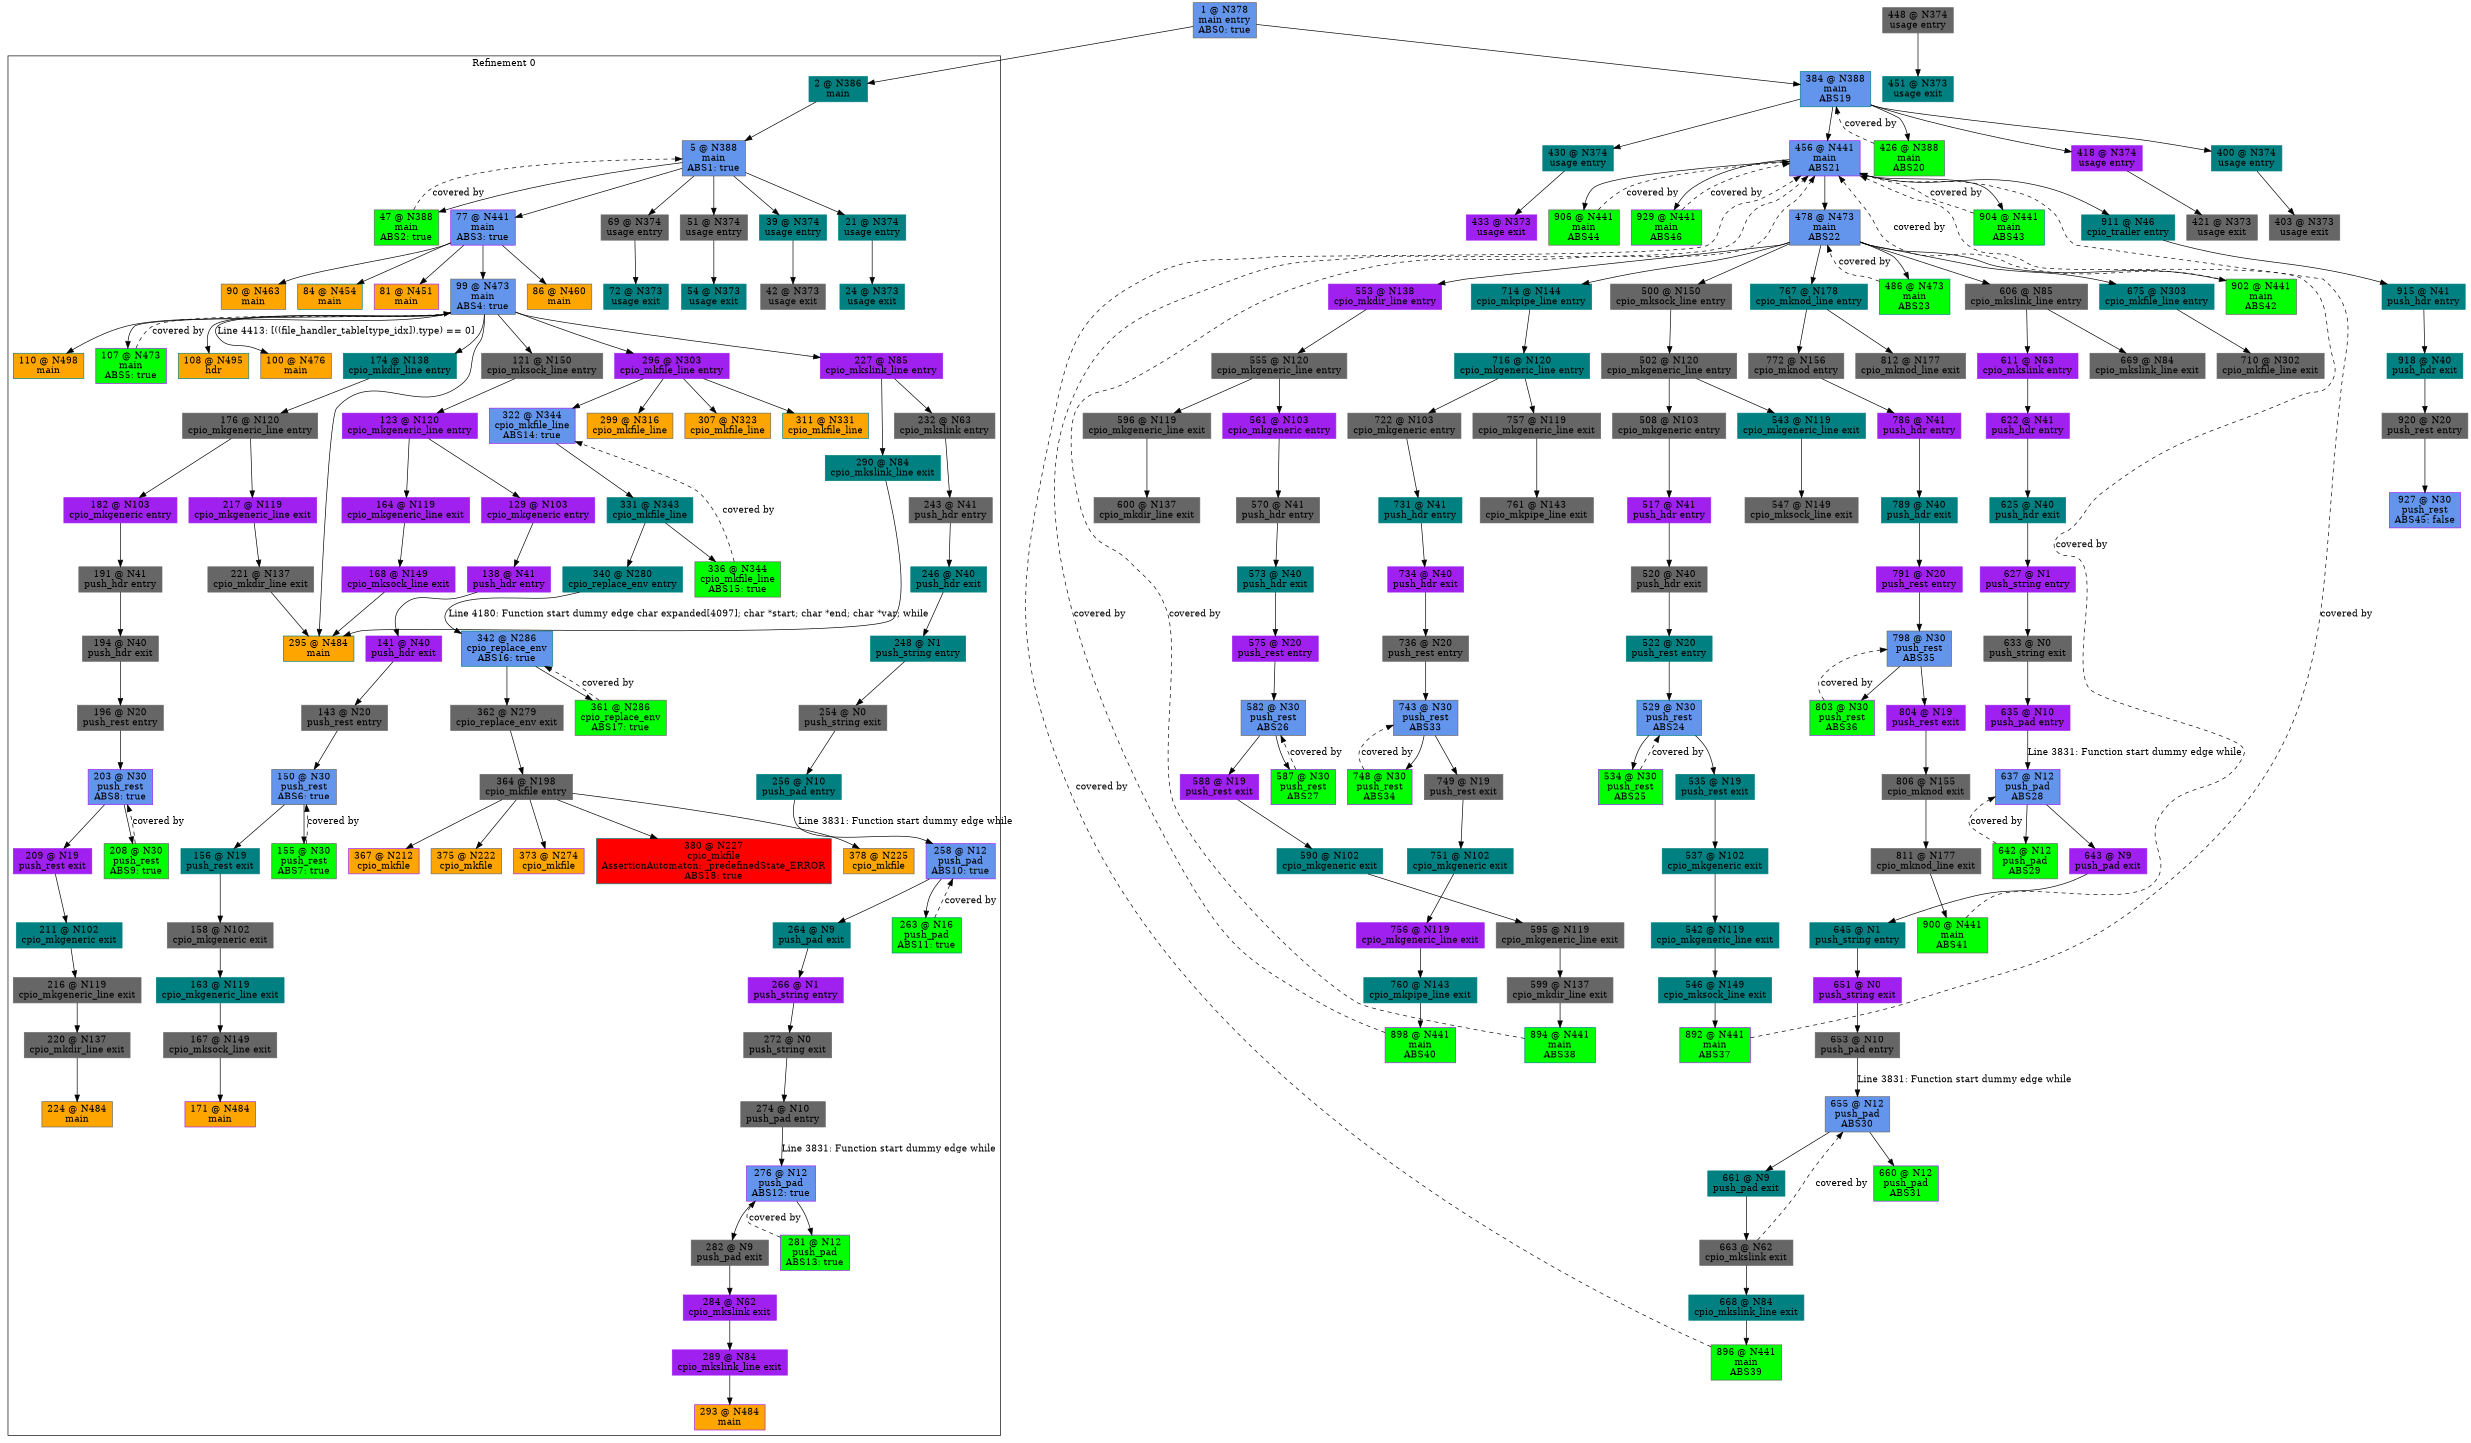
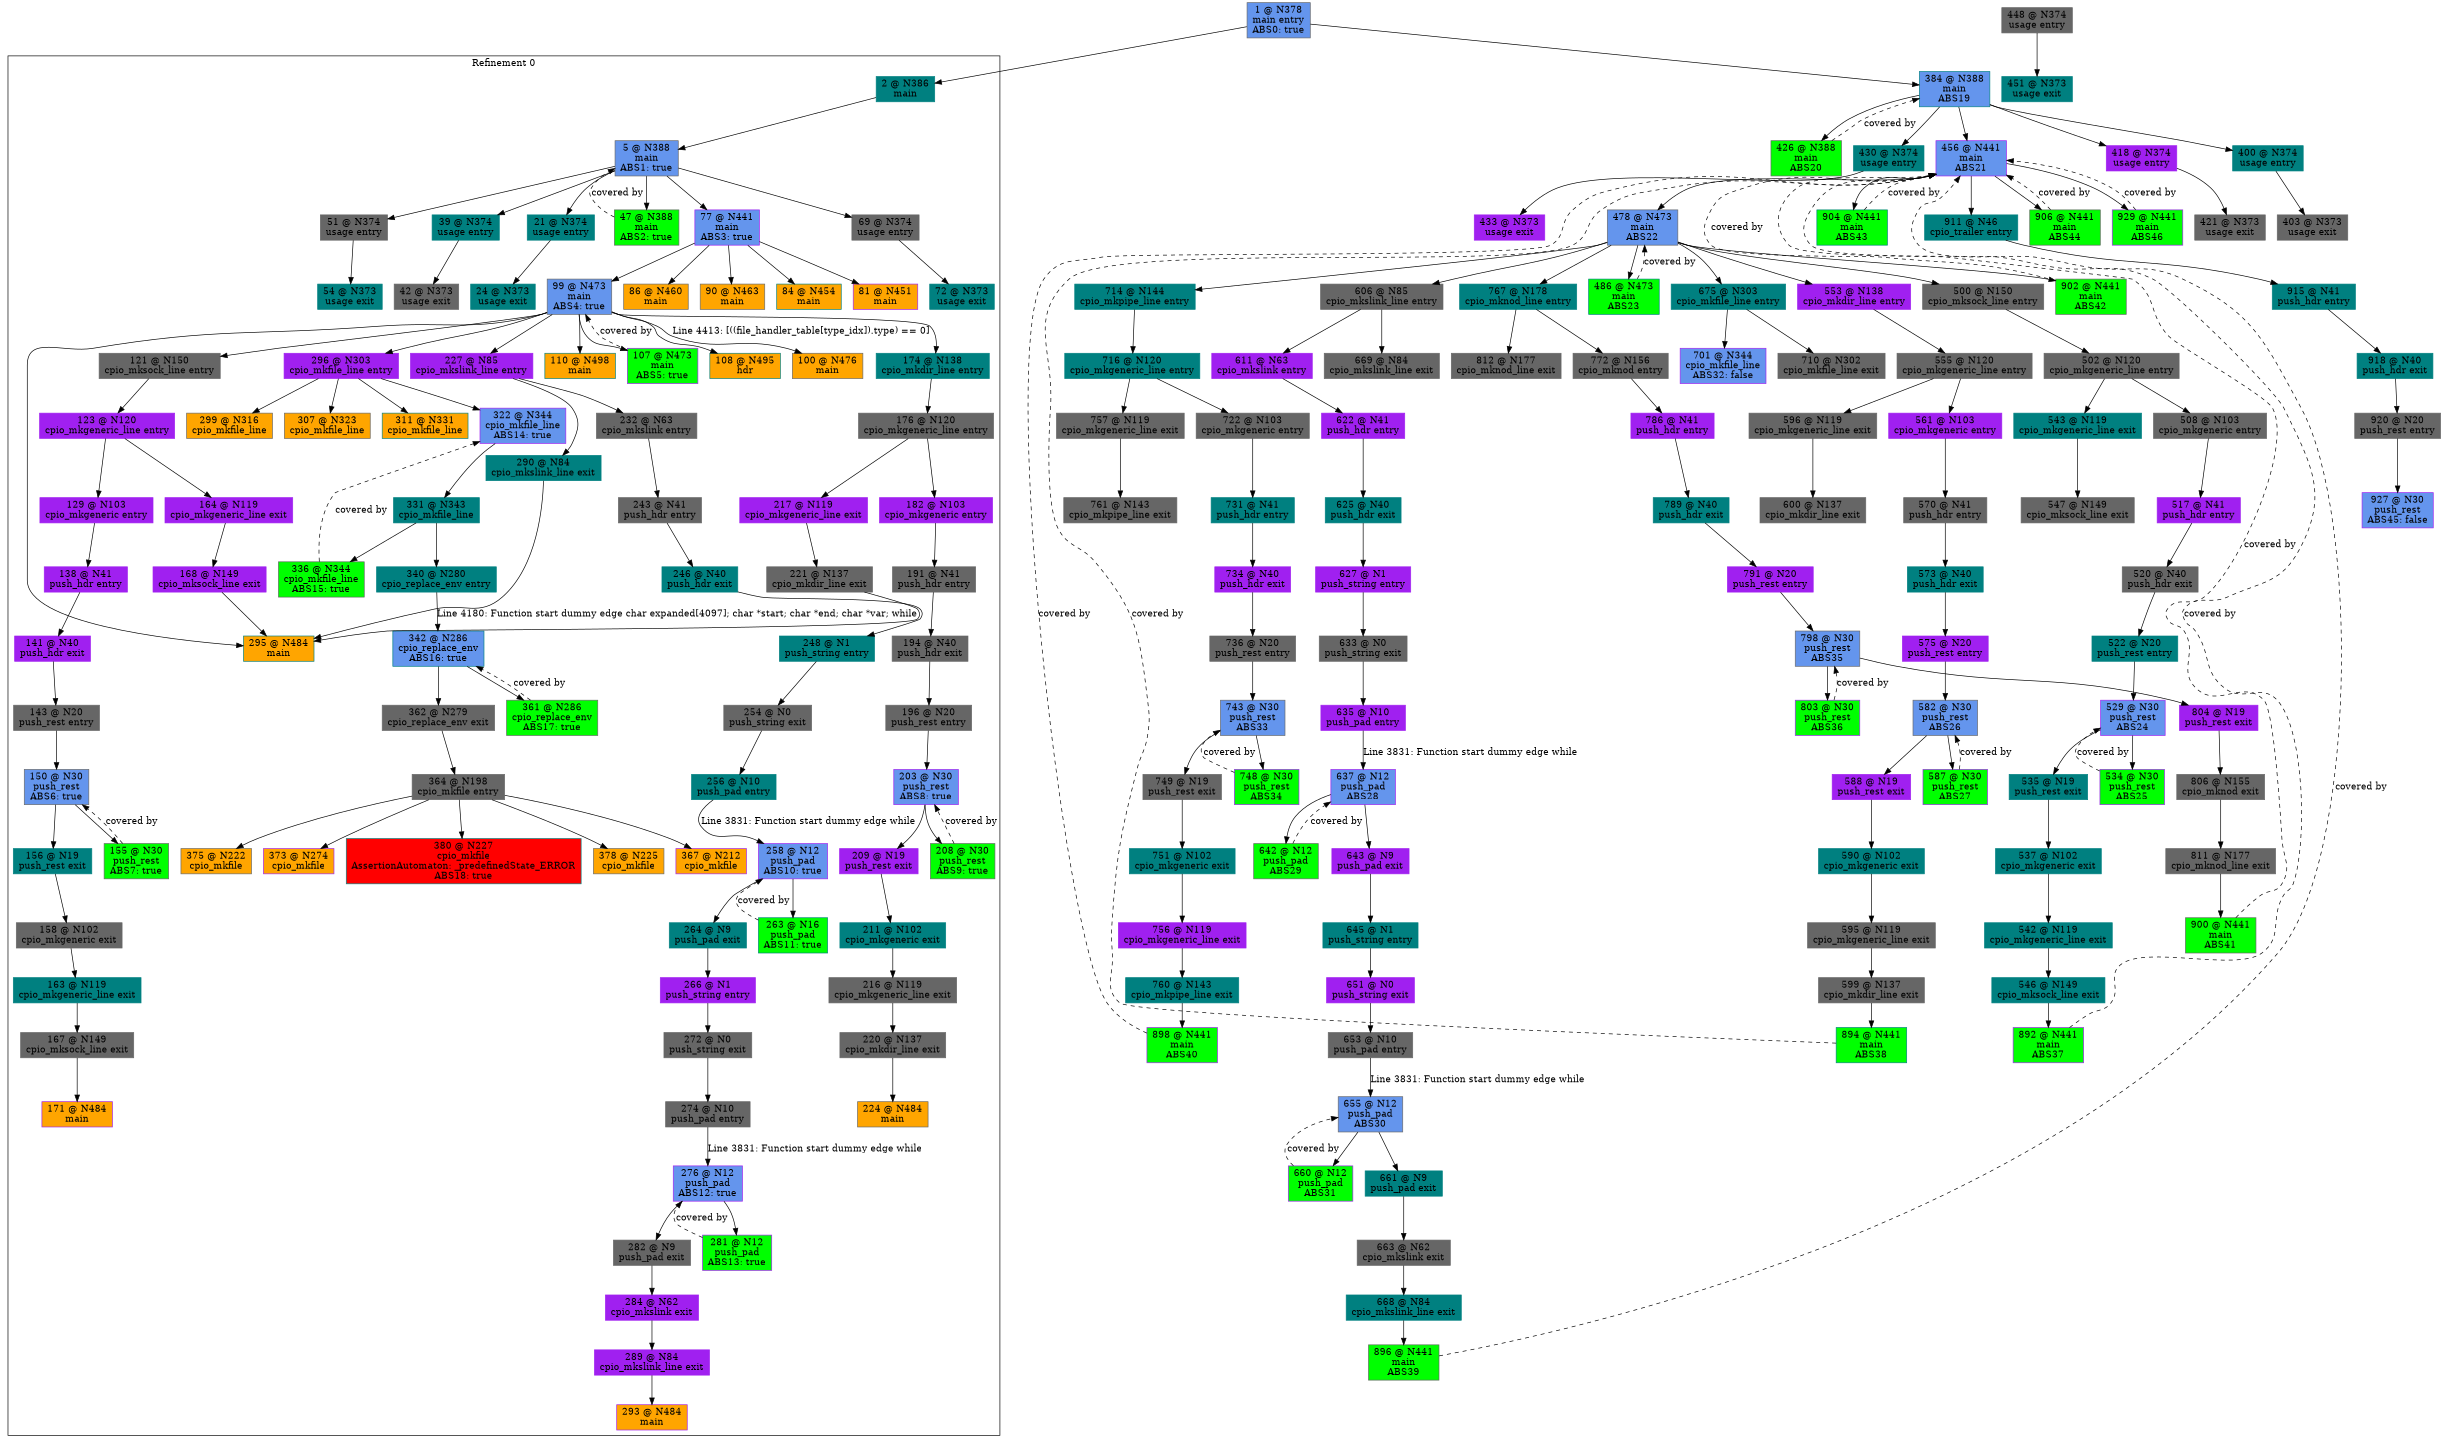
node "701 @ N344 cpio_mkfile_line ABS32: false": added
node "529 @ N30 push_rest ABS24": color teal -> purple
edge "663 @ N62 cpio_mkslink exit" -> "655 @ N12 push_pad ABS30": now "660 @ N12 push_pad ABS31" -> "655 @ N12 push_pad ABS30"
